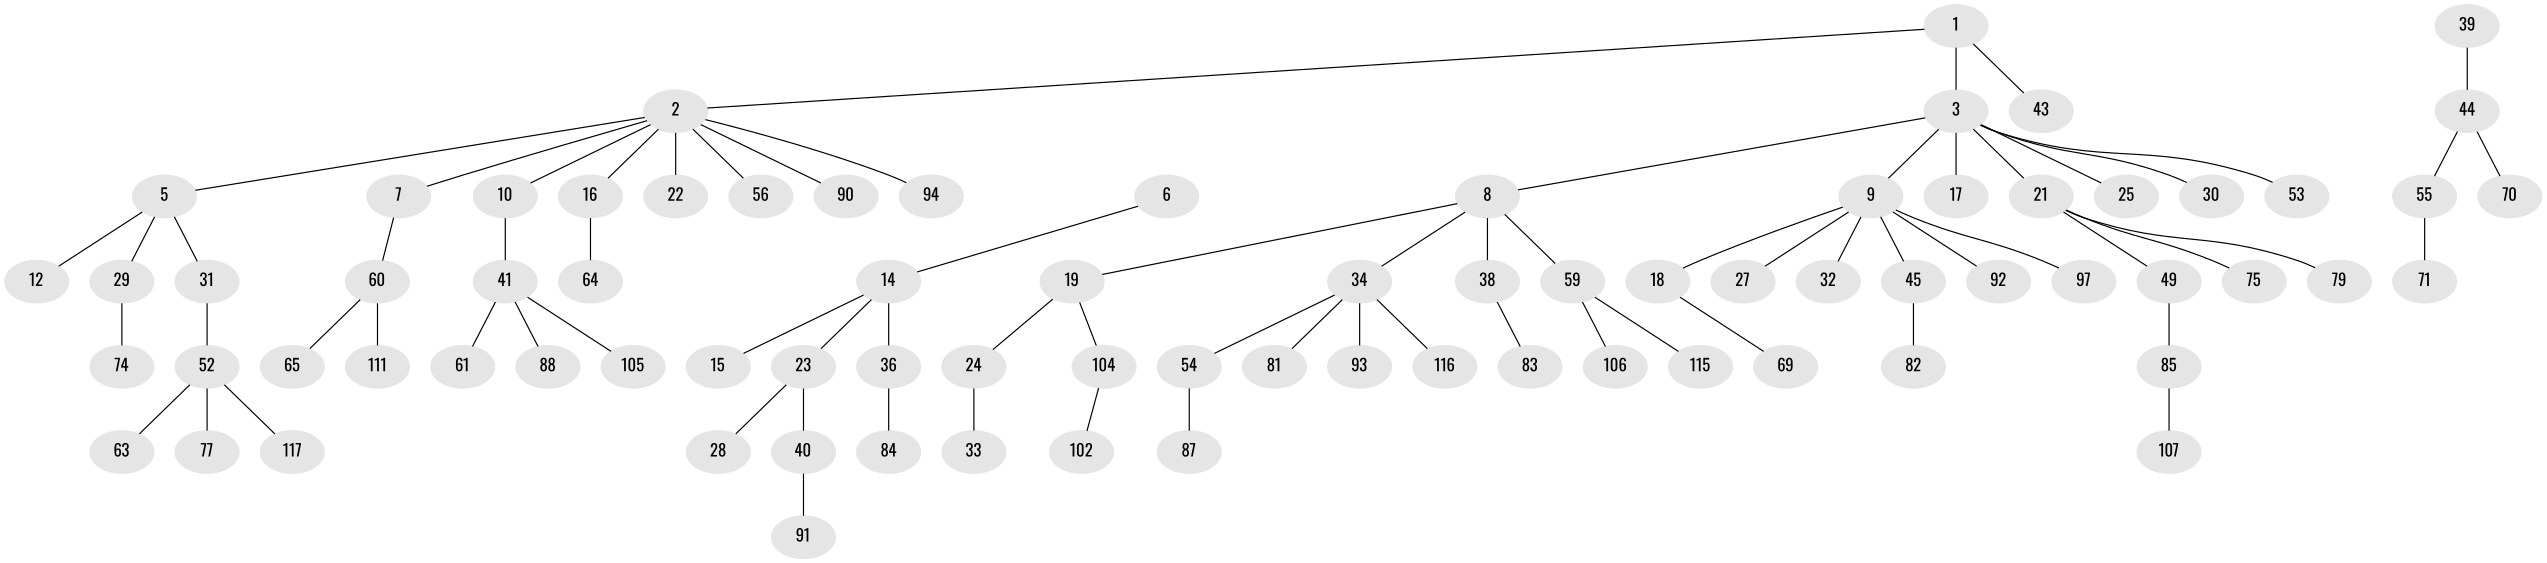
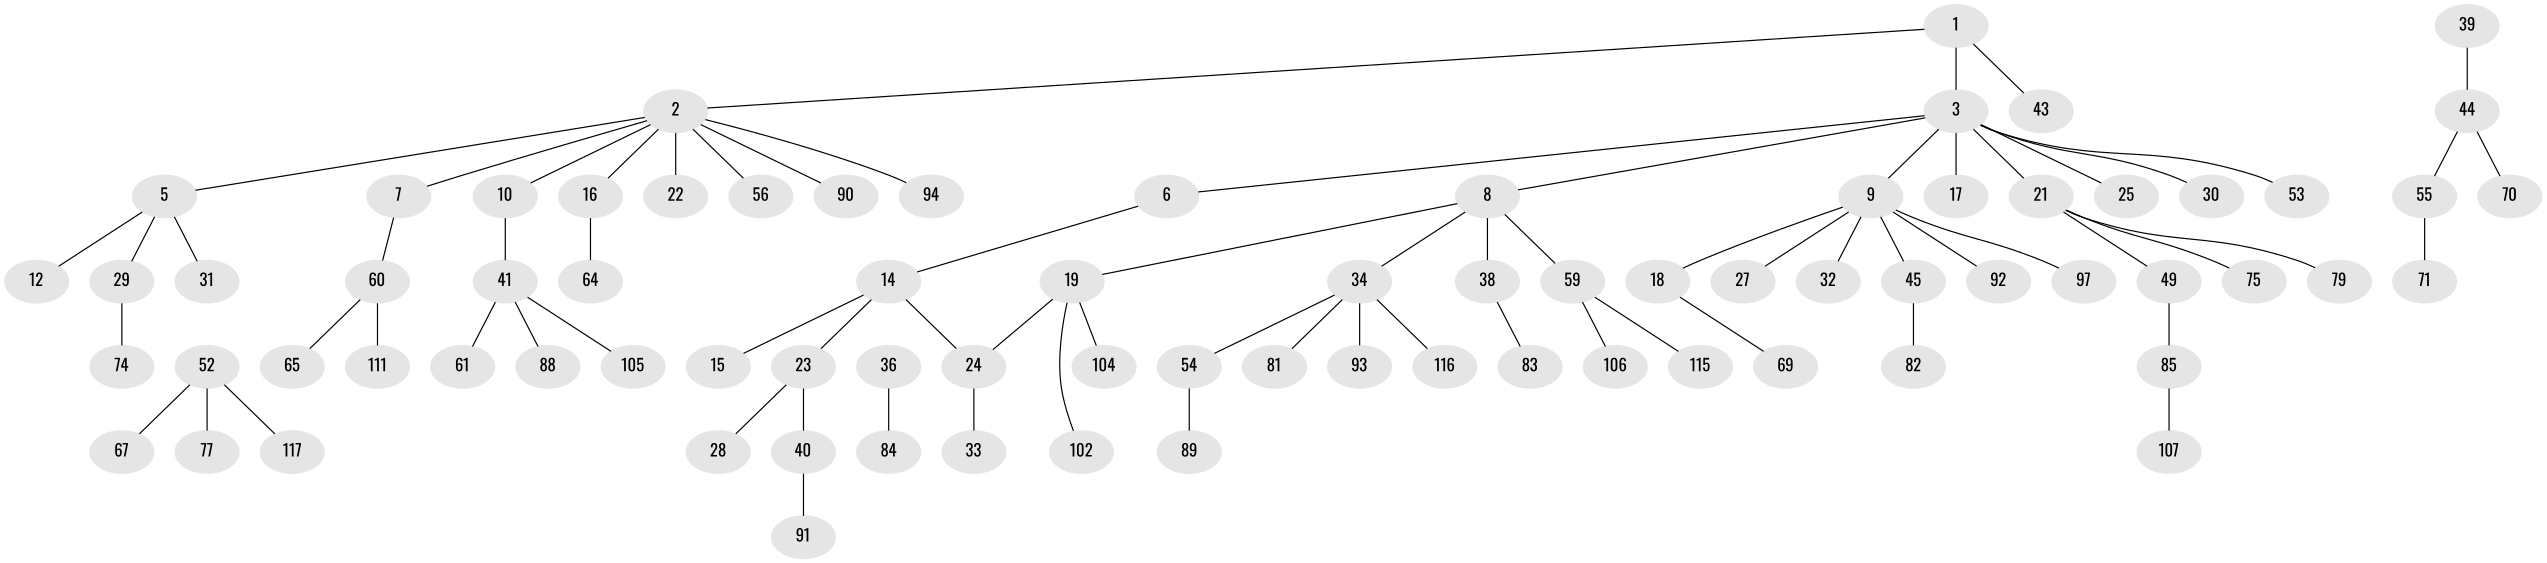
edge "3" -- "6": added
edge "31" -- "52": removed
edge "14" -- "36": now "14" -- "24"
edge "104" -- "102": now "19" -- "102"
node "63": label "63" -> "67"
node "87": label "87" -> "89"
